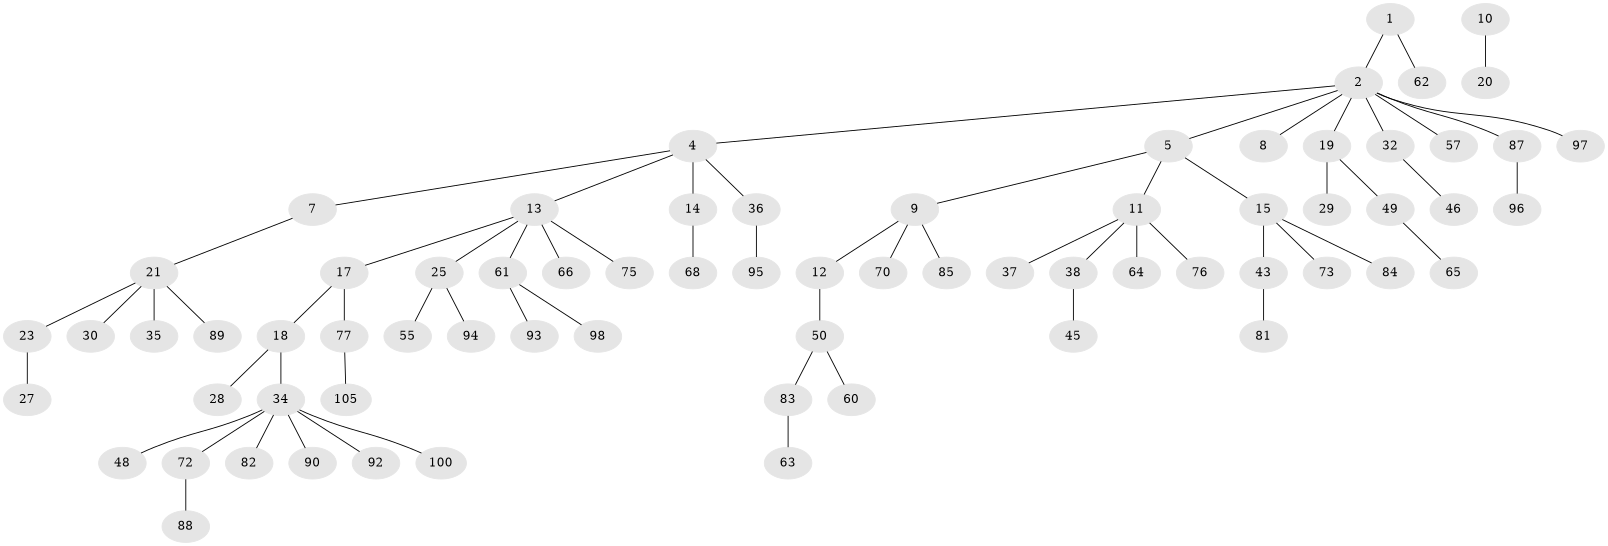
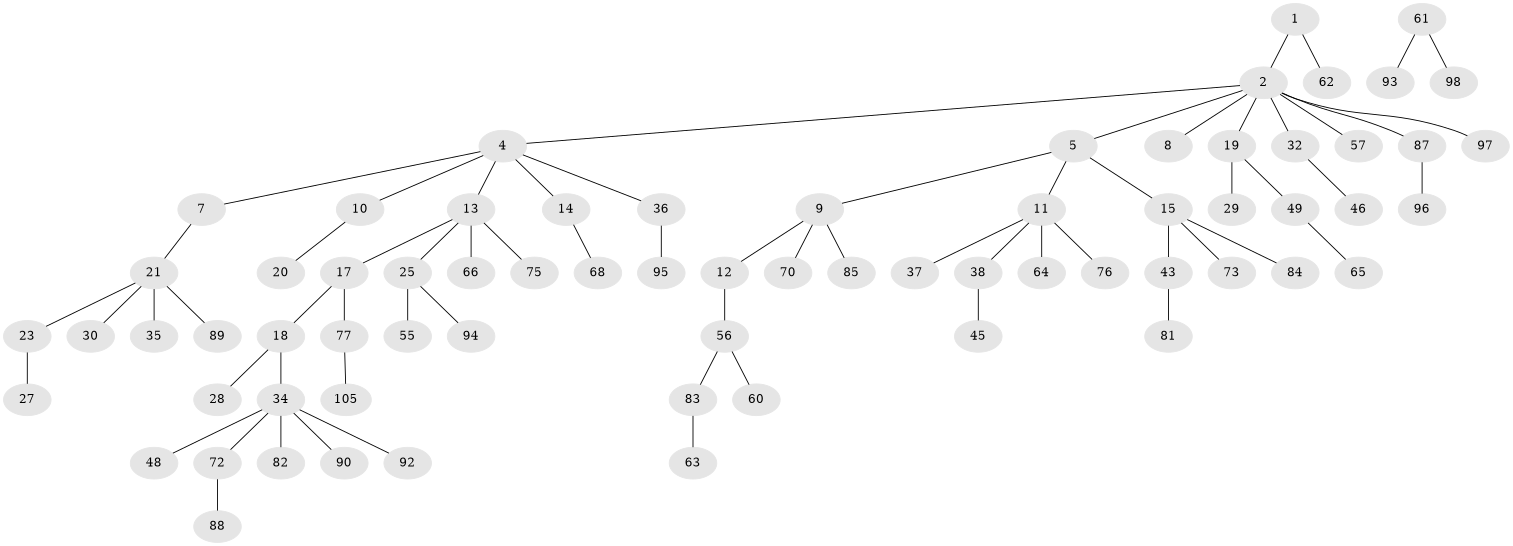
edge "4" -- "10": added
edge "13" -- "61": removed
node "50": label "50" -> "56"
node "100": removed
